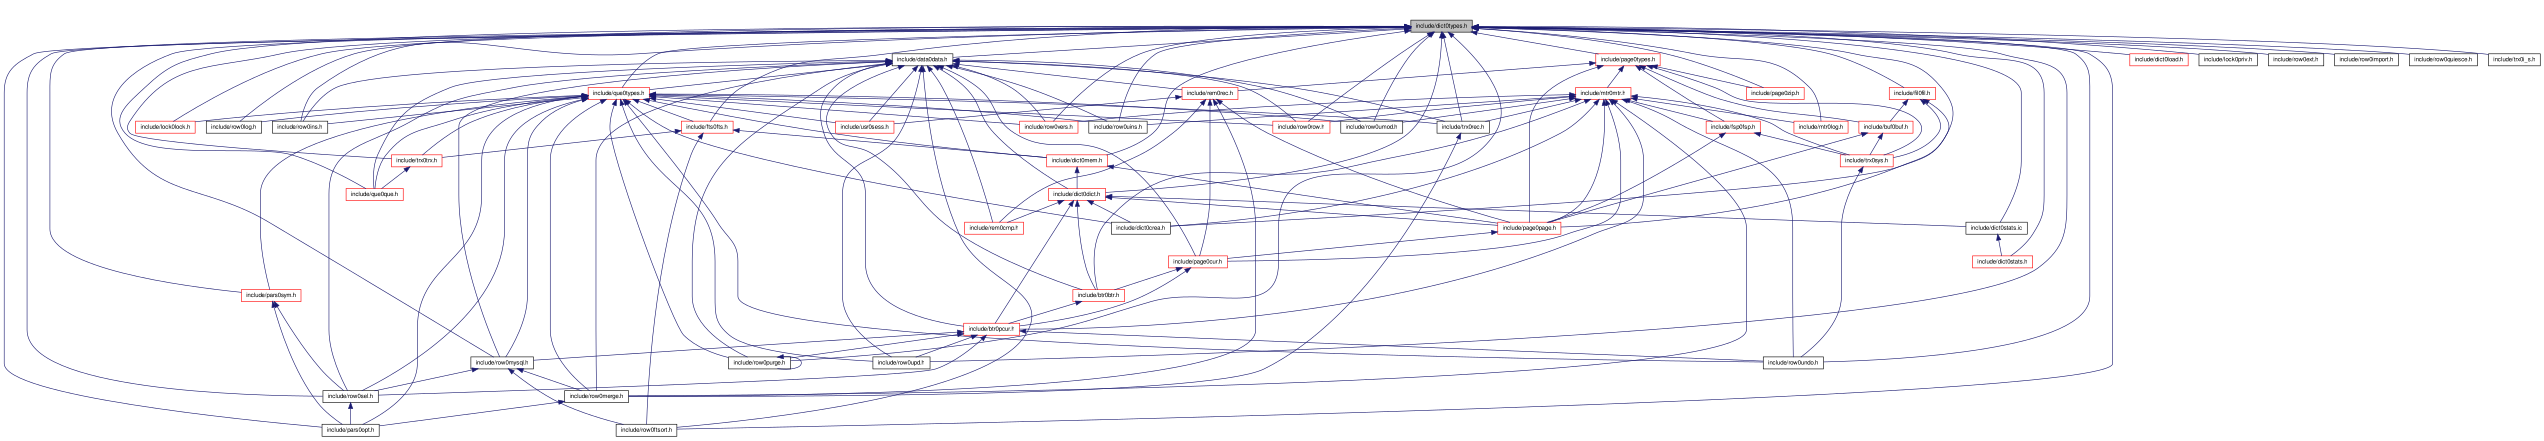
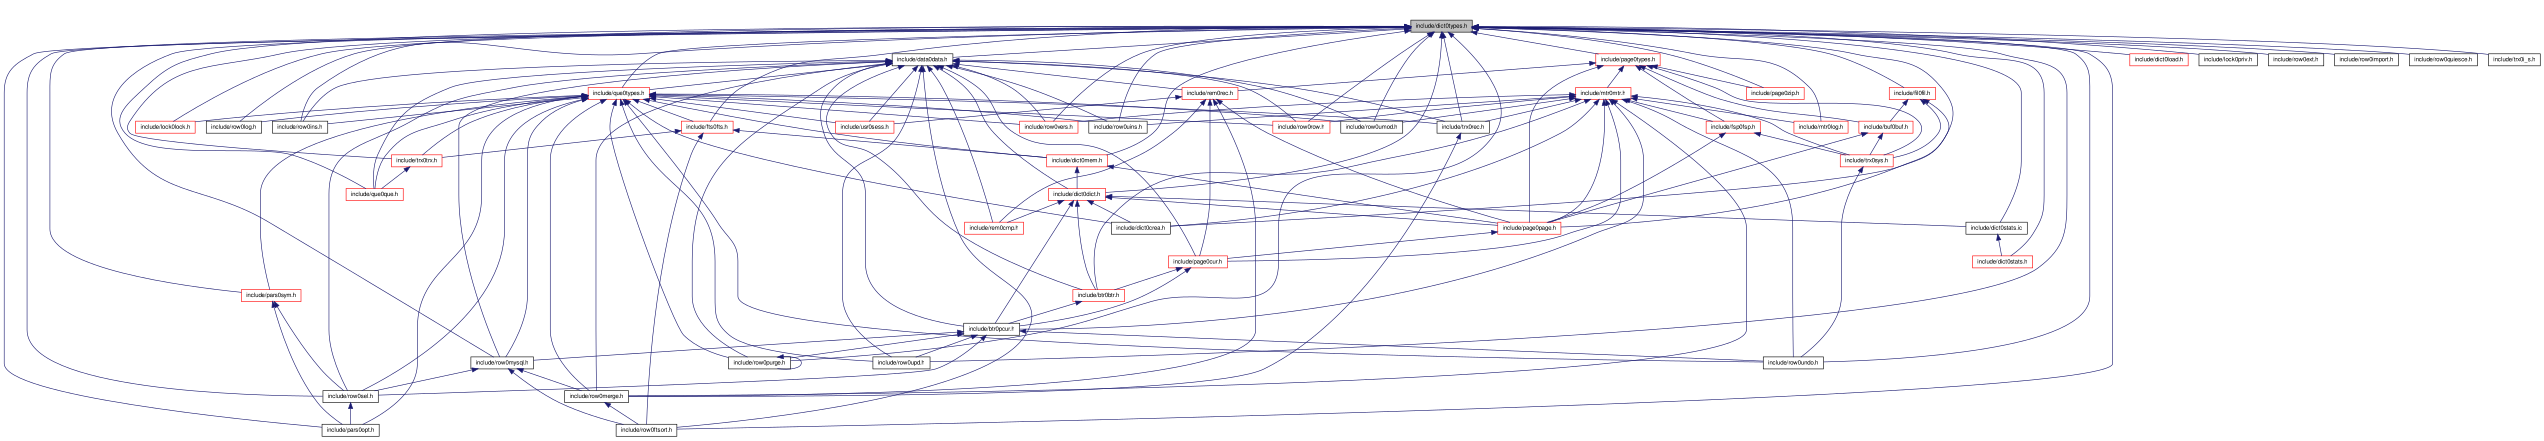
node "include/btr0pcur.h": color red -> black
edge "include/pars0opt.h" -> "include/row0merge.h": now "include/row0ftsort.h" -> "include/row0merge.h"
